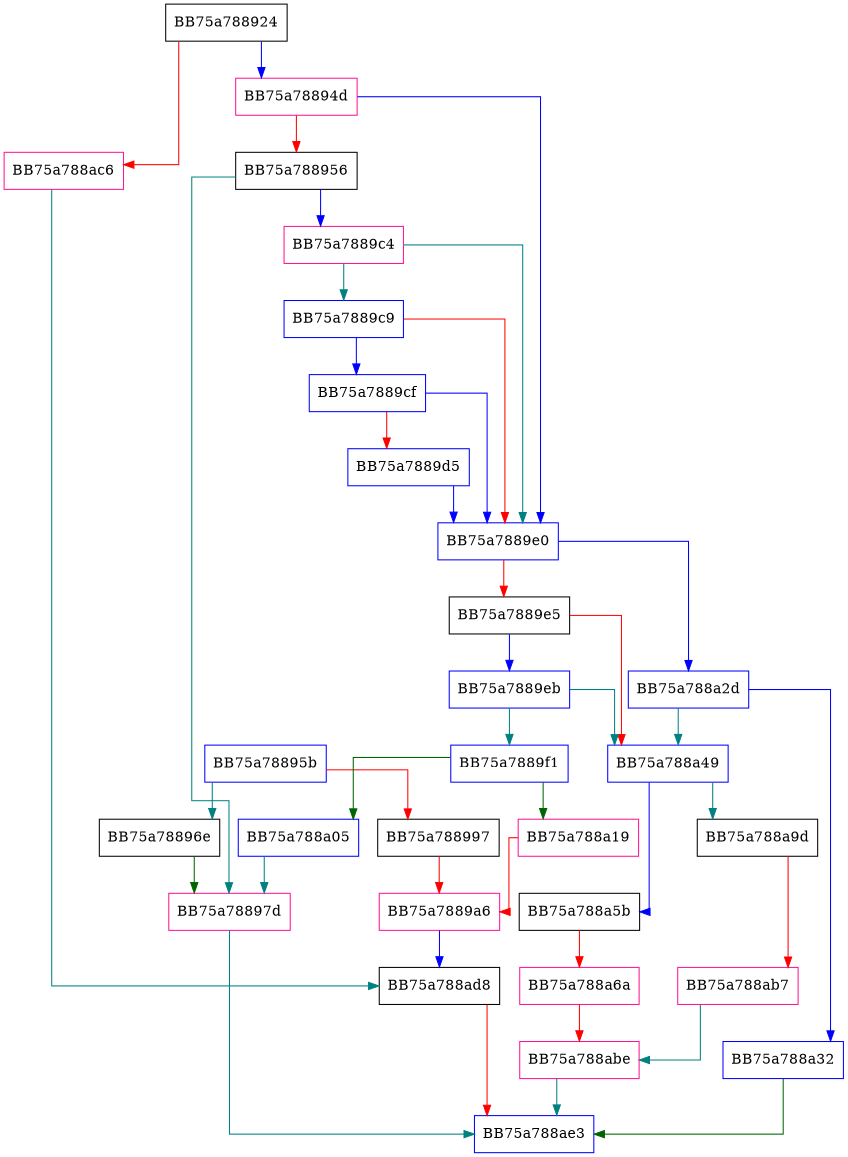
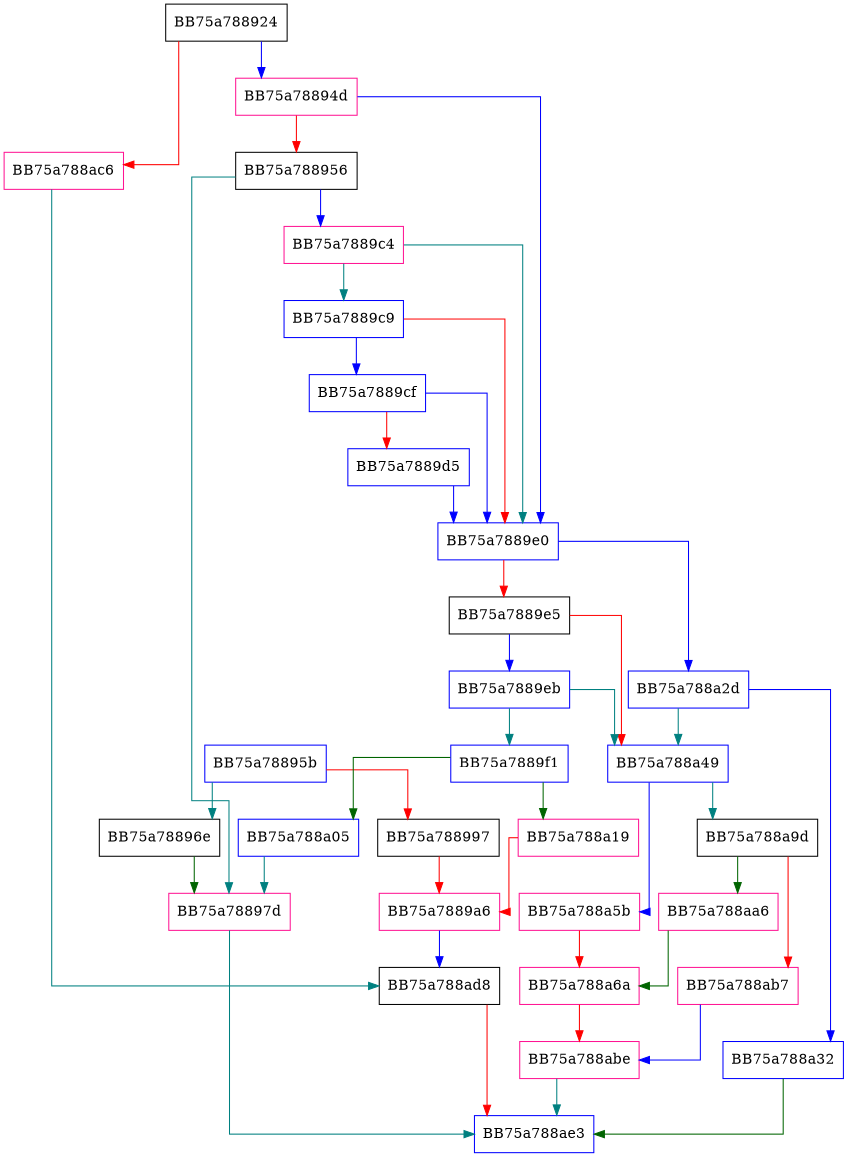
node "BB75a788a5b": color black -> deeppink
node "BB75a788aa6": added
edge "BB75a788ab7" -> "BB75a788abe": color teal -> blue
